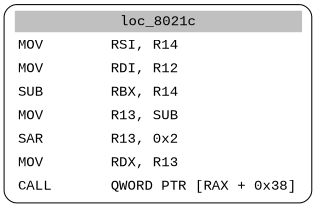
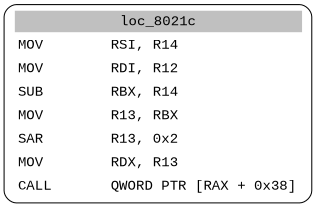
node "loc_8021c": text "MOV        R13, SUB" -> "MOV        R13, RBX"
